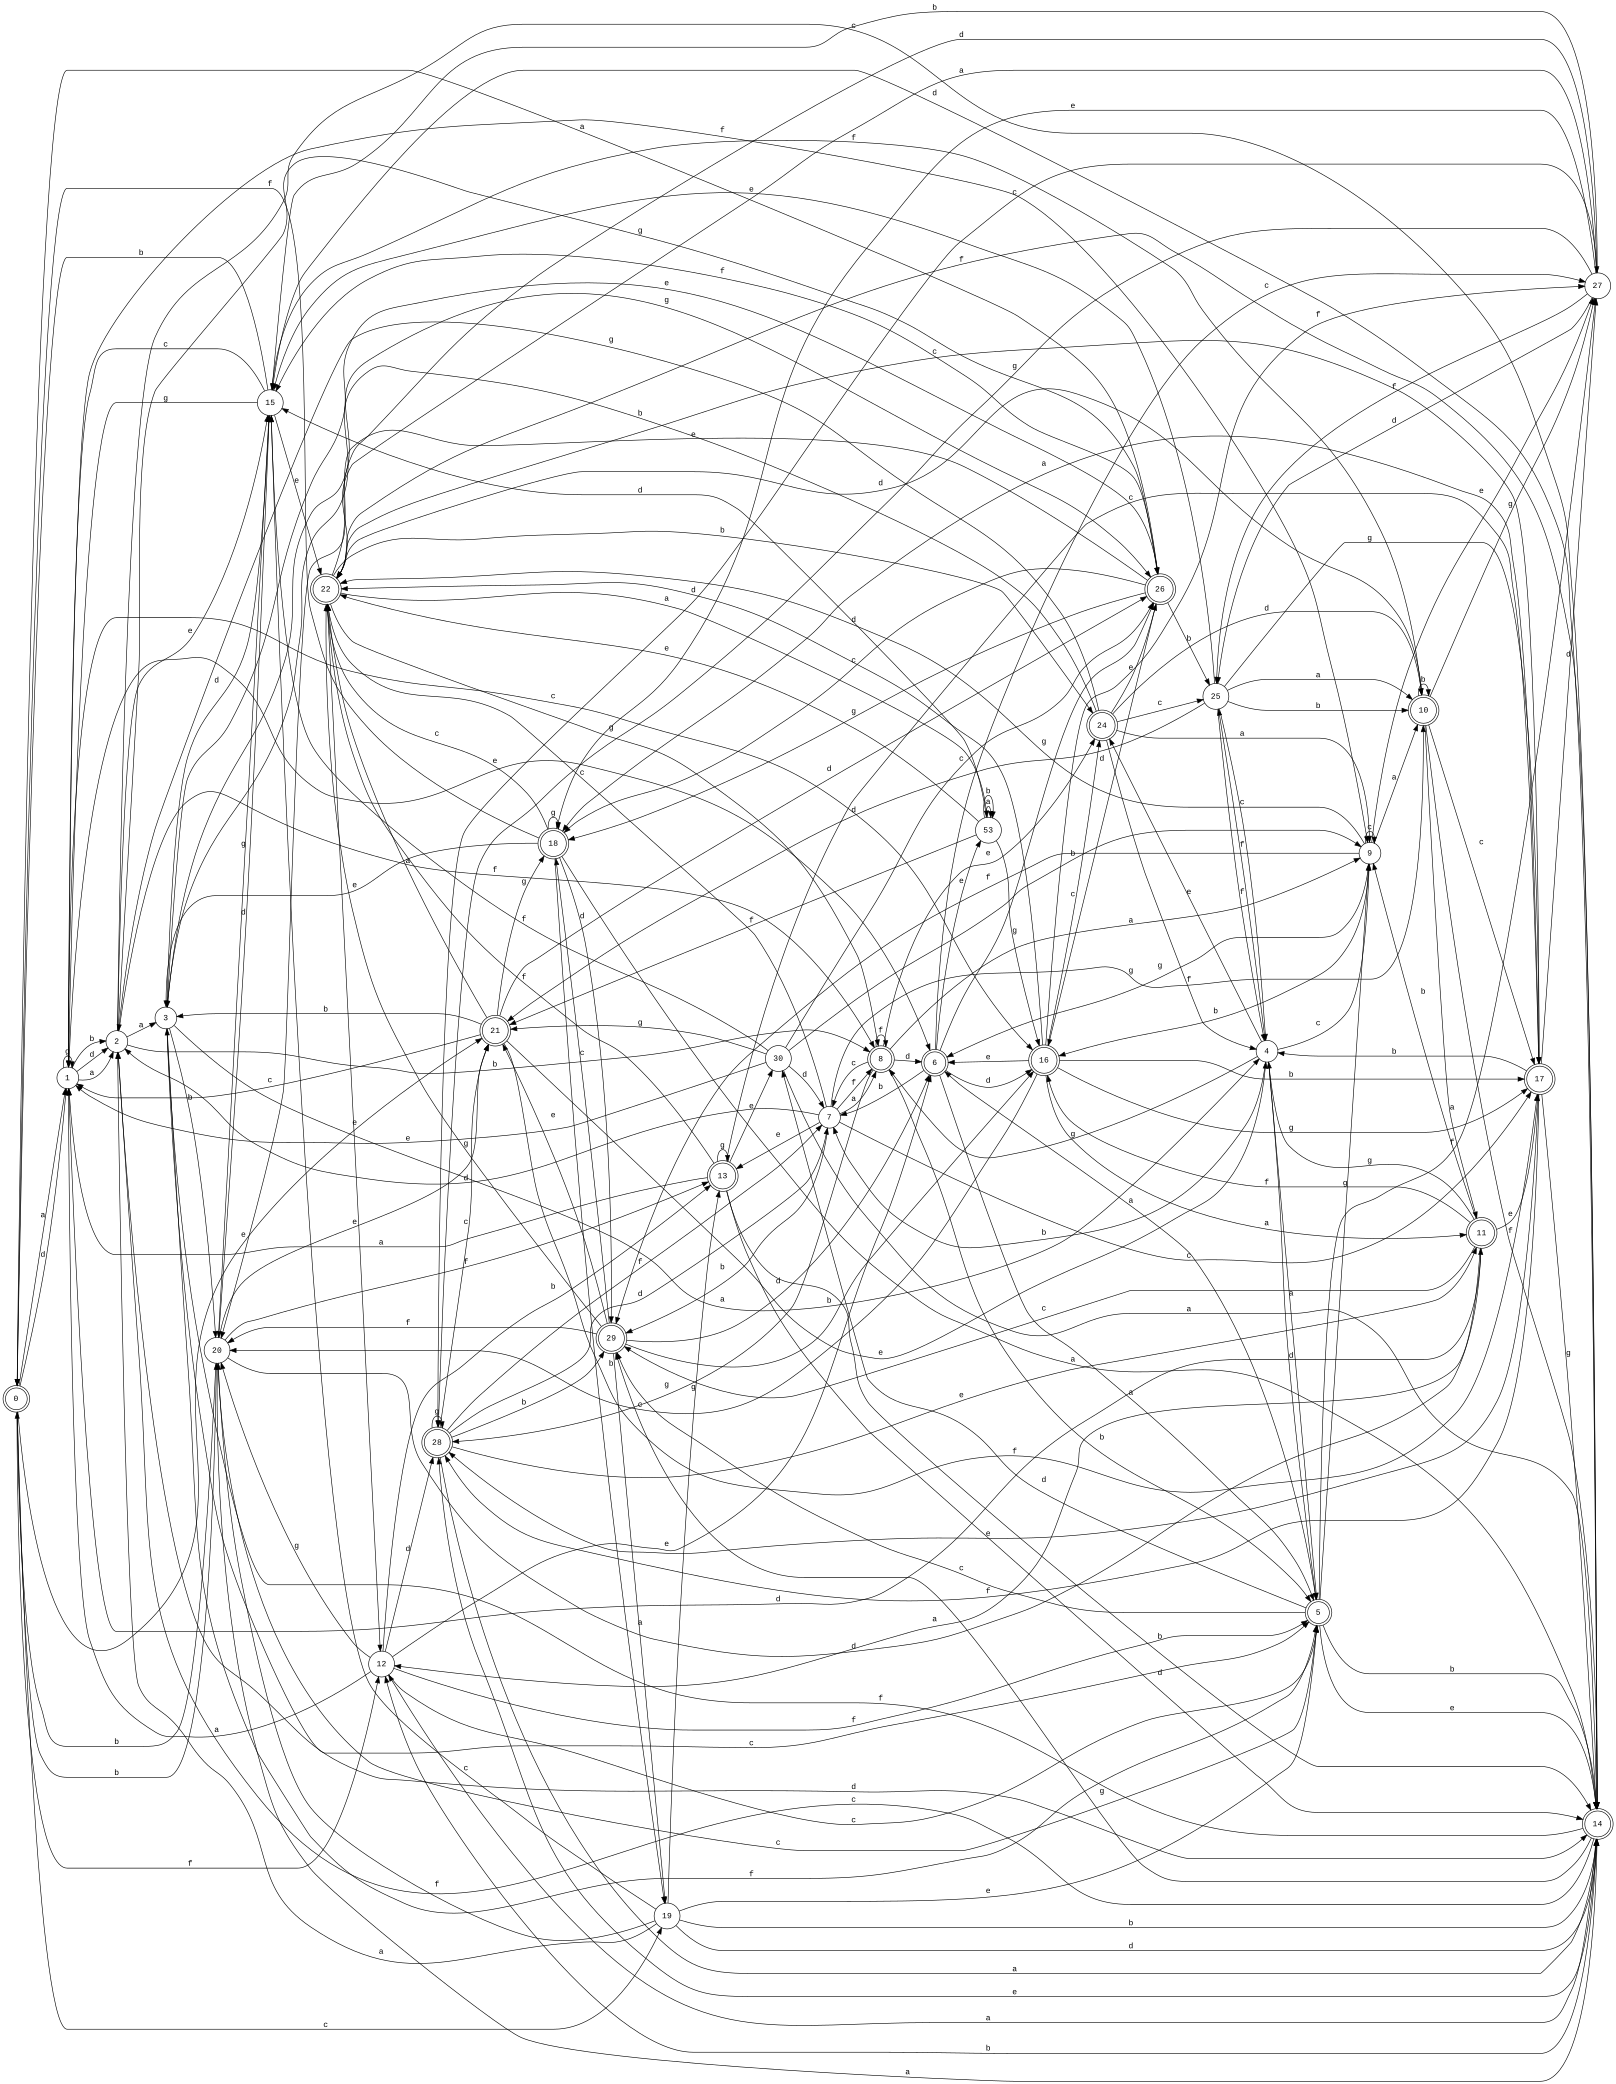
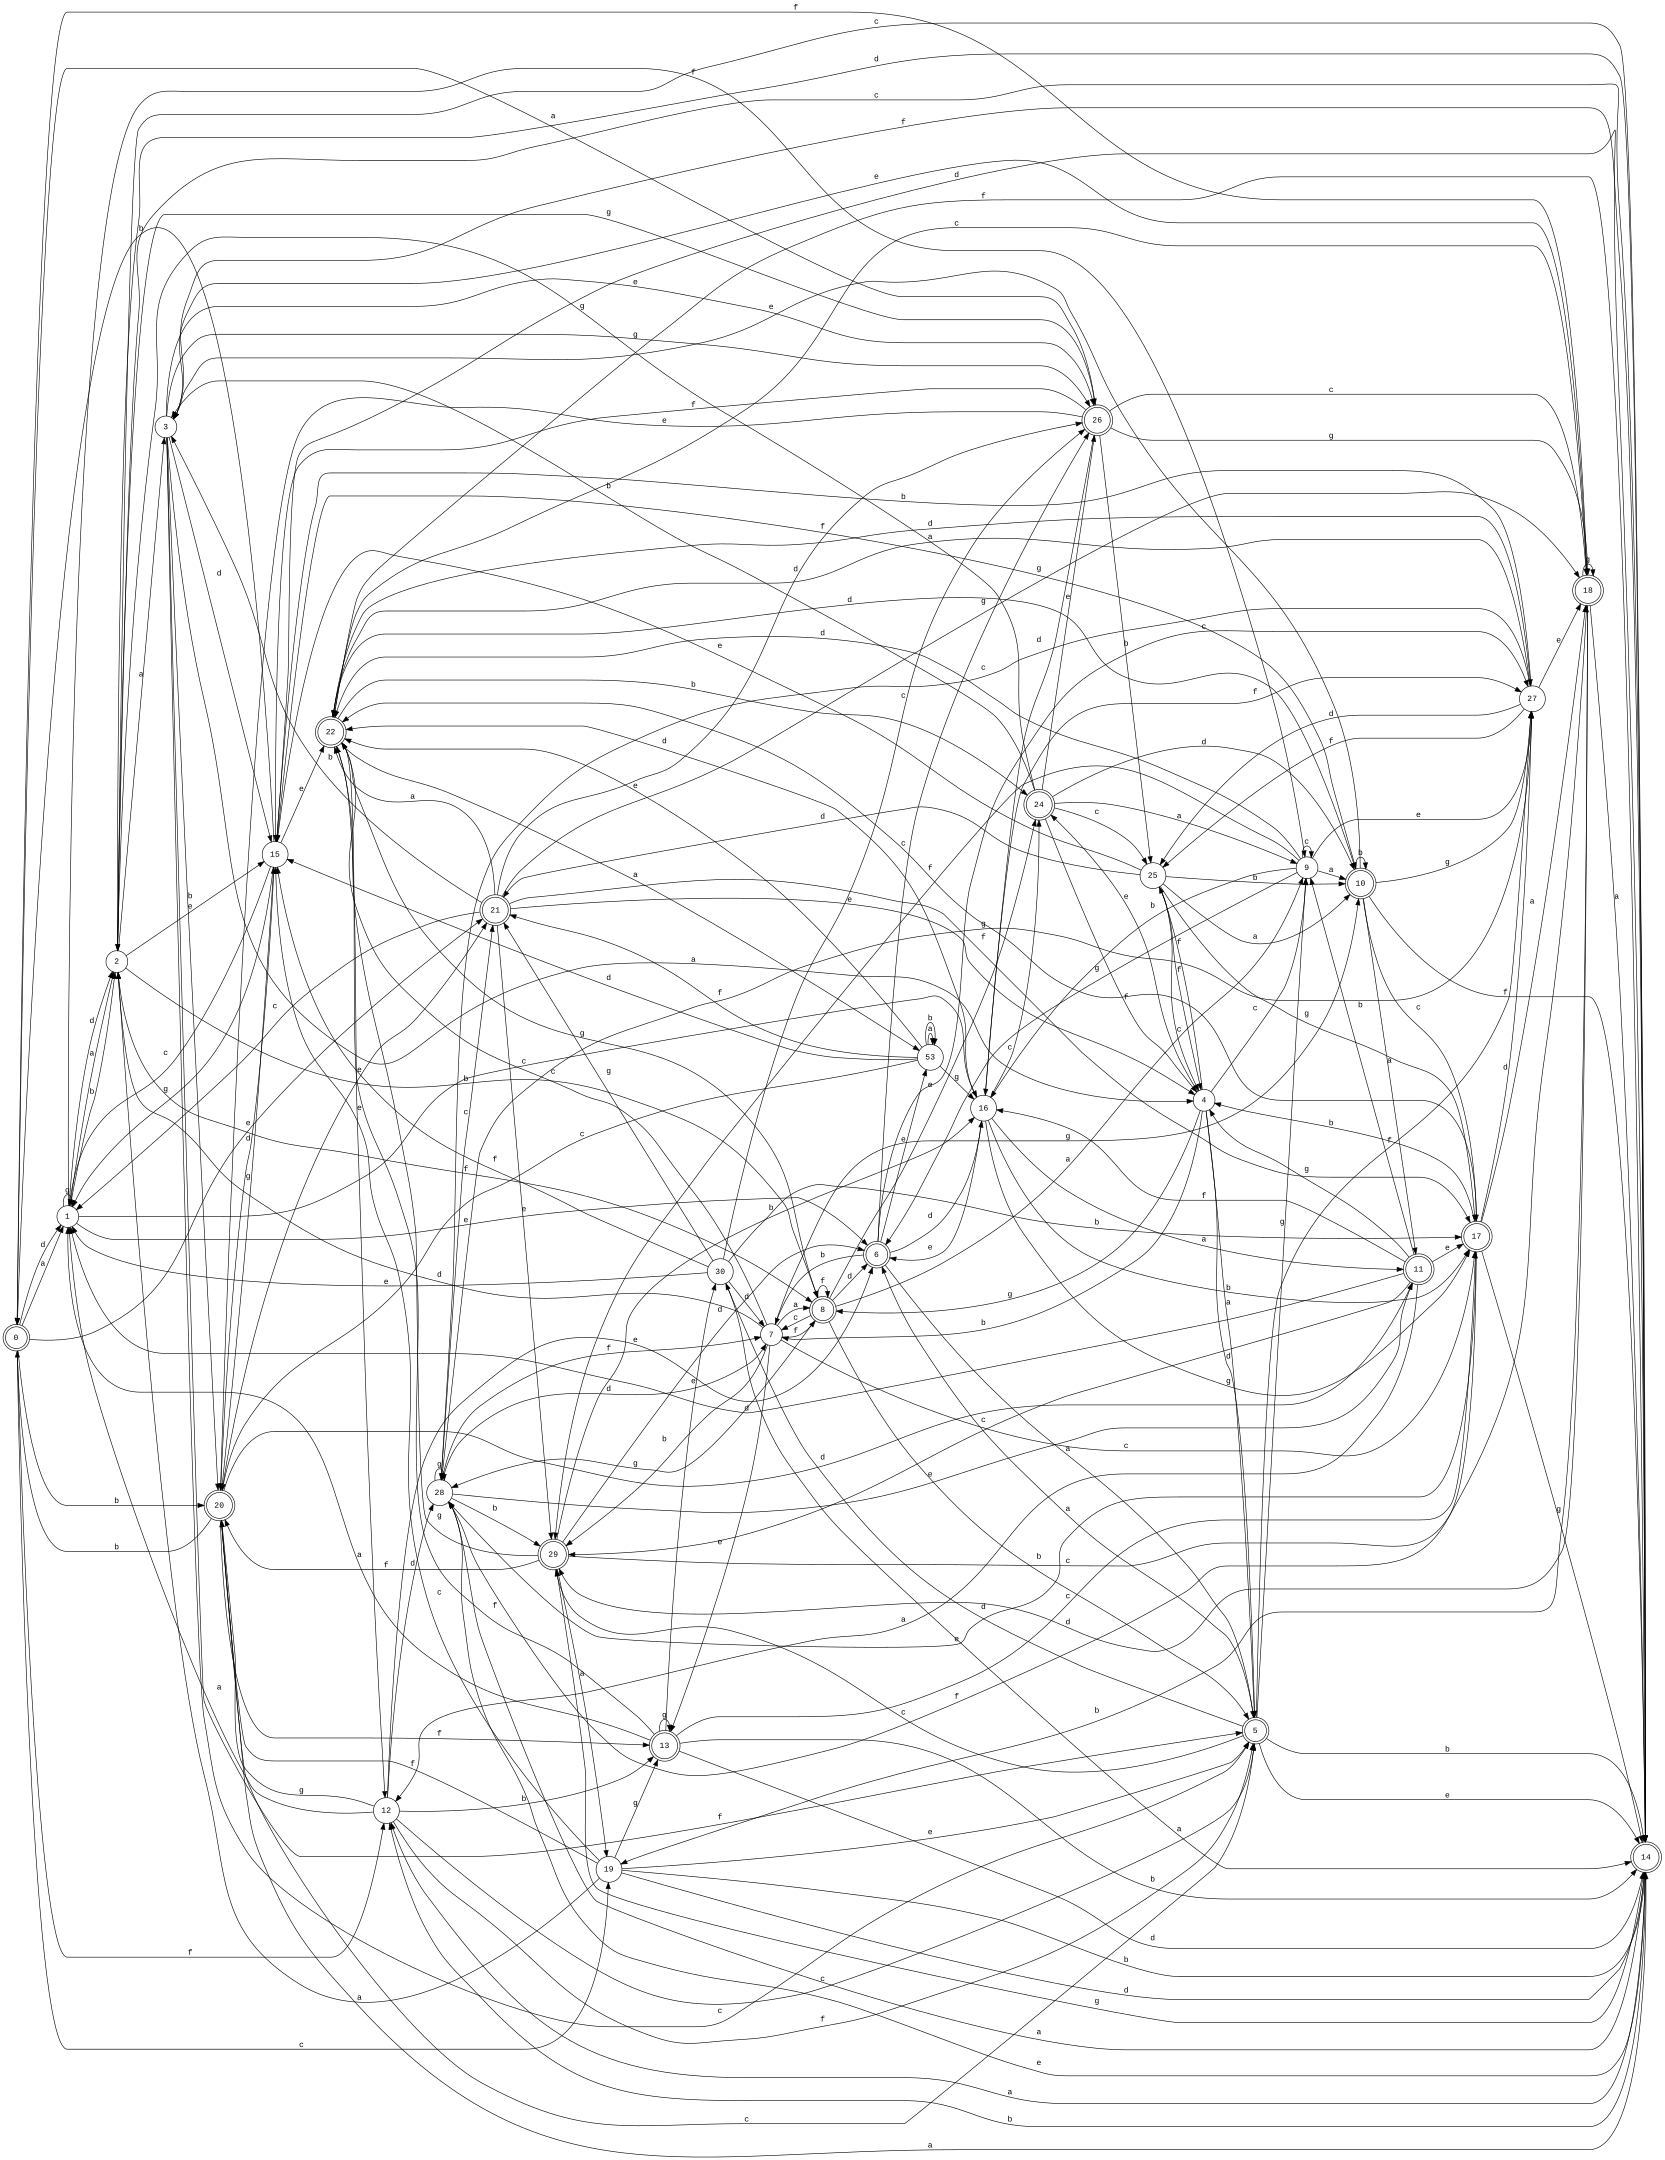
edge "10" -> "3": added, label "e"
edge "30" -> "9": now "30" -> "17"
node "16": shape doublecircle -> circle
edge "29" -> "21": reversed
node "20": shape circle -> doublecircle
edge "16" -> "20": now "53" -> "20"
node "28": shape doublecircle -> circle
